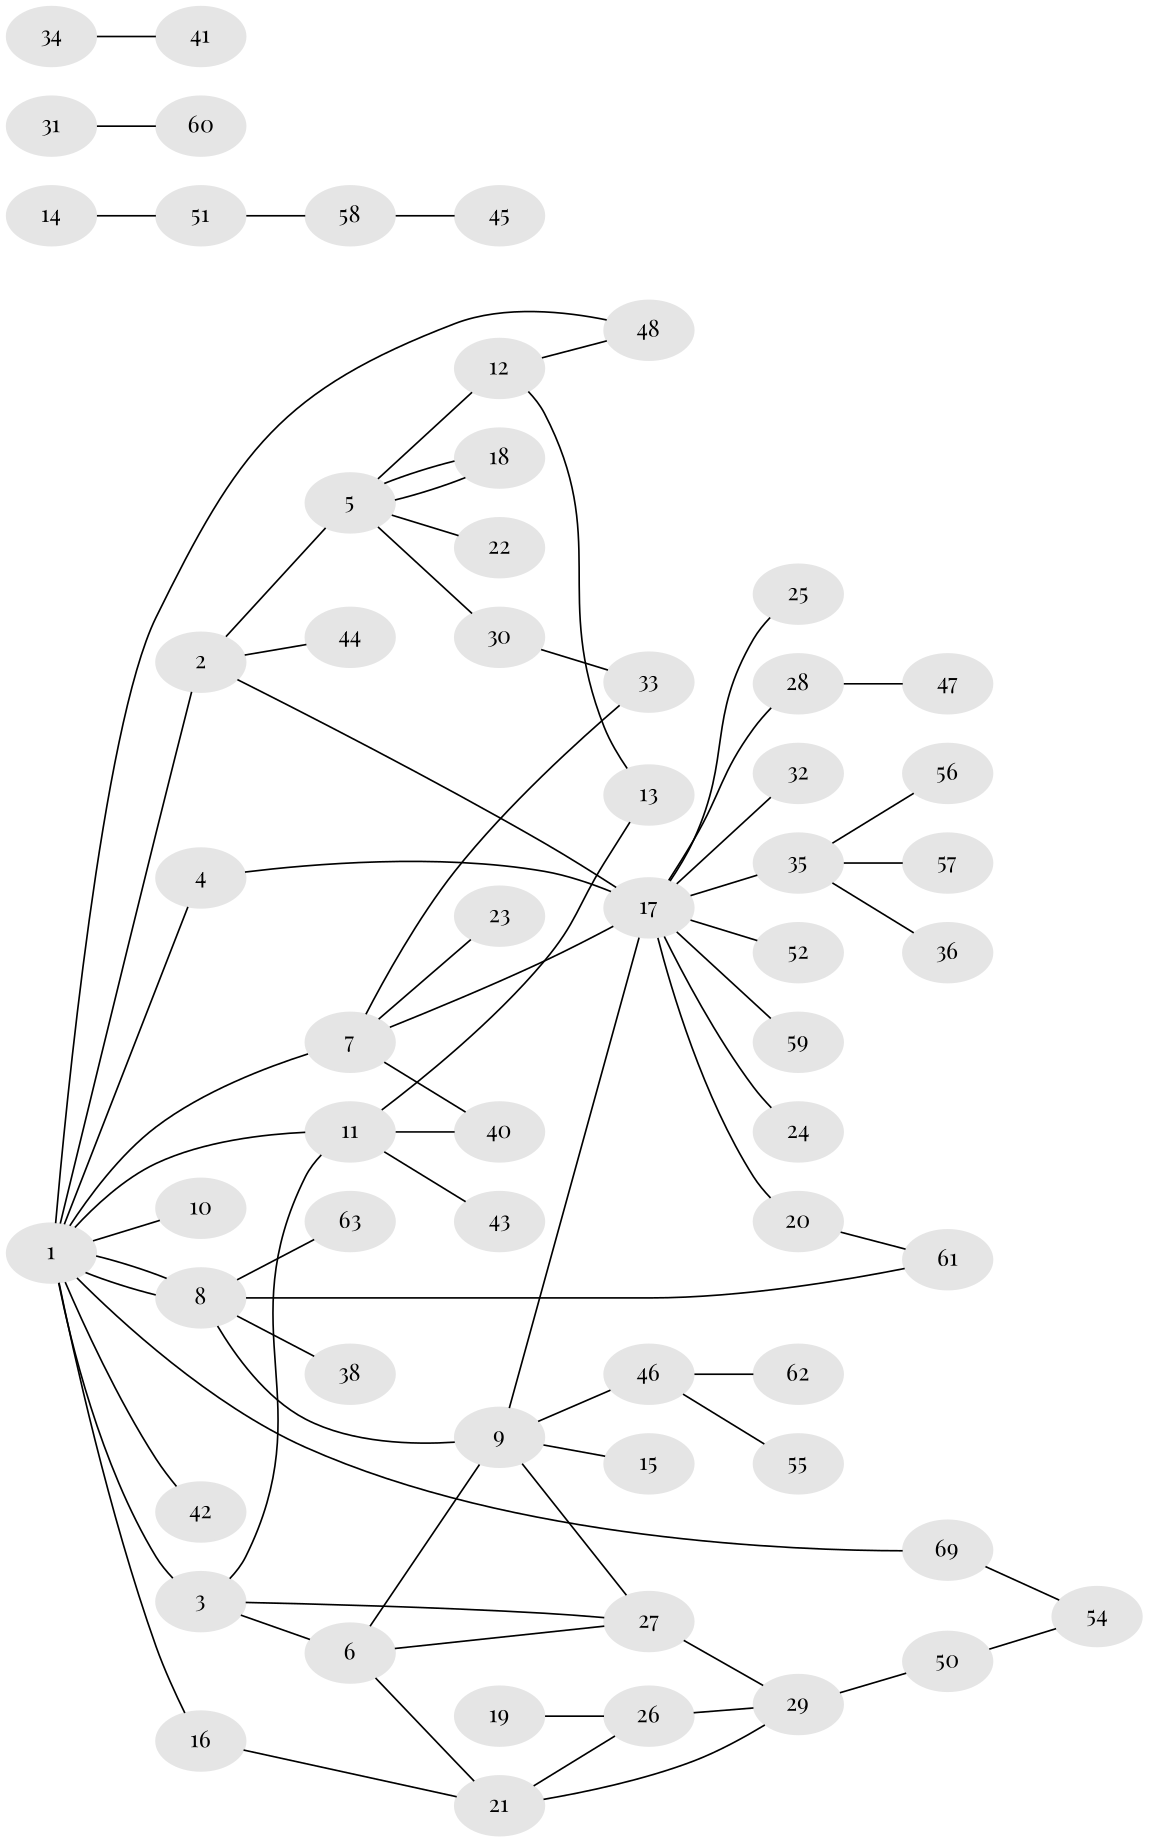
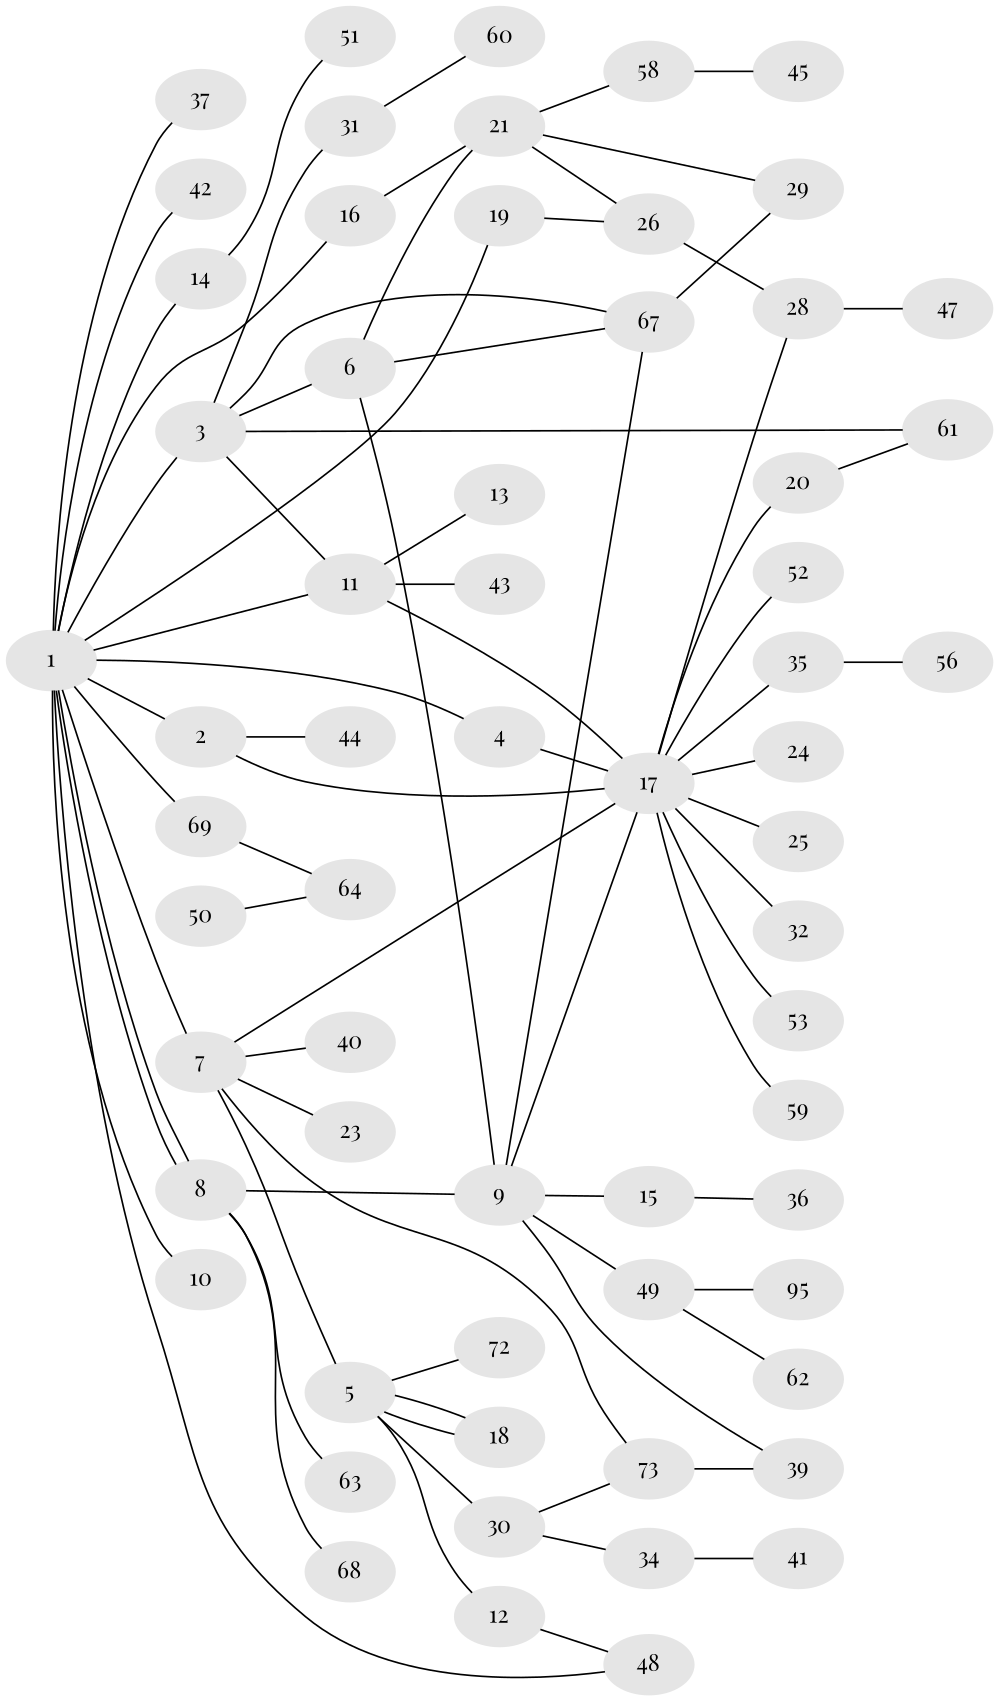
node "37": added
edge "51" -- "58": now "21" -- "58"
edge "31" -- "3": added
edge "14" -- "1": added
edge "19" -- "1": added
node "22": label "22" -> "72"
edge "12" -- "13": removed
edge "5" -- "2": now "5" -- "7"
node "33": label "33" -> "73"
node "57": removed
edge "35" -- "36": now "15" -- "36"
node "53": added
edge "11" -- "40": now "11" -- "17"
edge "61" -- "8": now "61" -- "3"
node "38": label "38" -> "68"
node "46": label "46" -> "49"
node "55": label "55" -> "95"
node "39": added
edge "30" -- "34": added
node "54": label "54" -> "64"
node "27": label "27" -> "67"
edge "50" -- "29": removed
edge "29" -- "26": now "28" -- "26"
